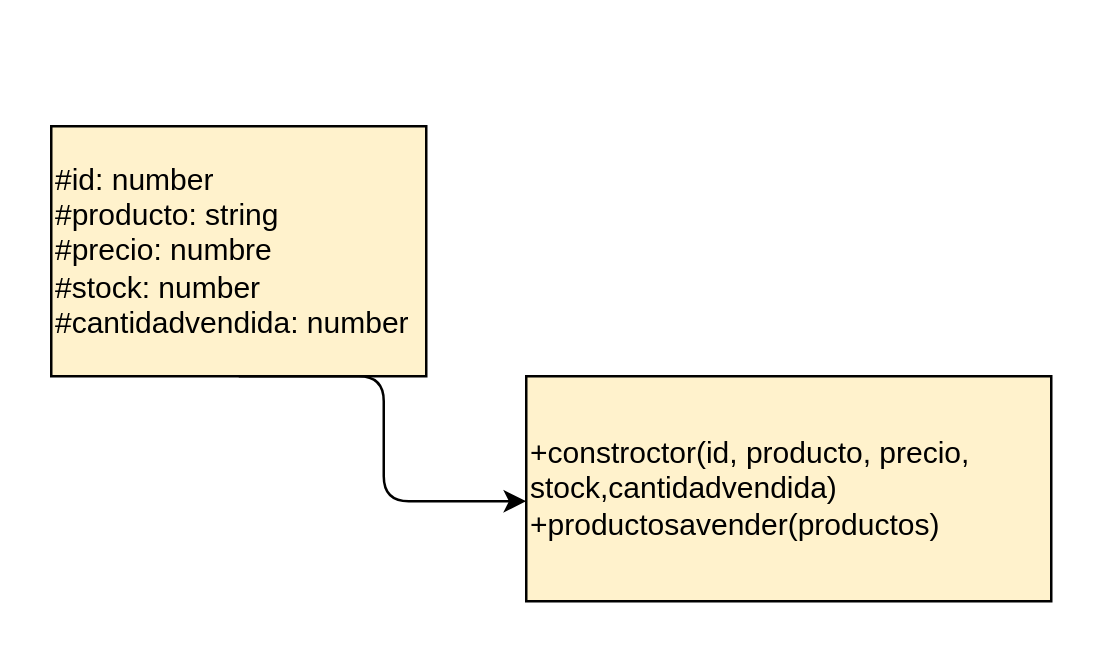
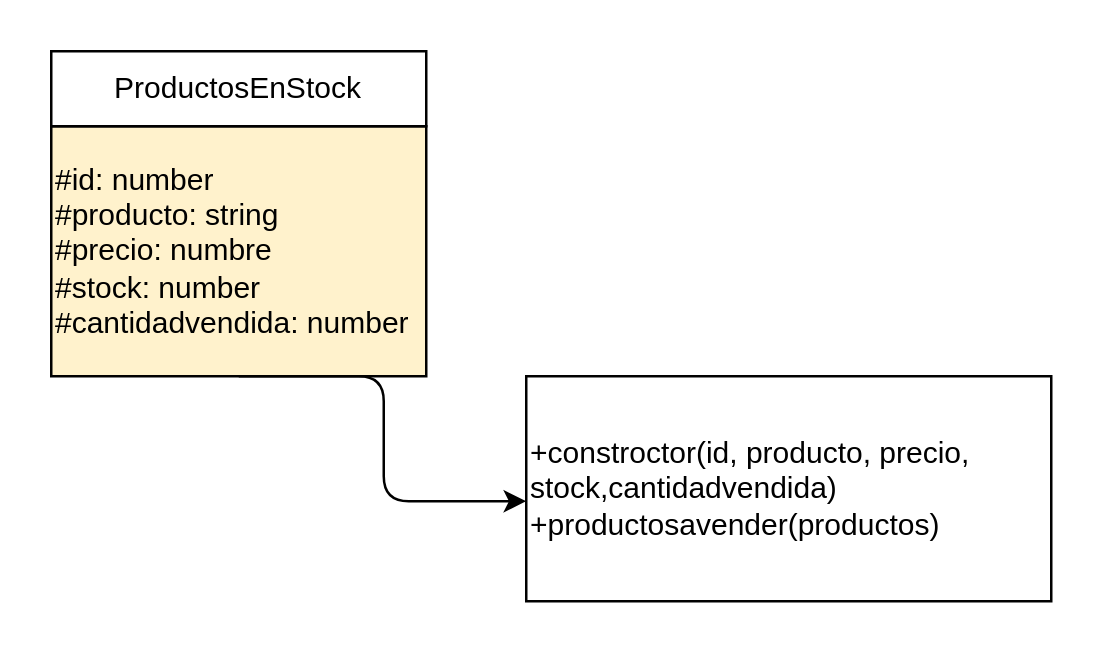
node "ProductosEnStock": added
node "+constroctor(id, producto, precio, stock,cantidadvendida) +productosavender(productos)": fillcolor #fff2cc -> #ffffff
